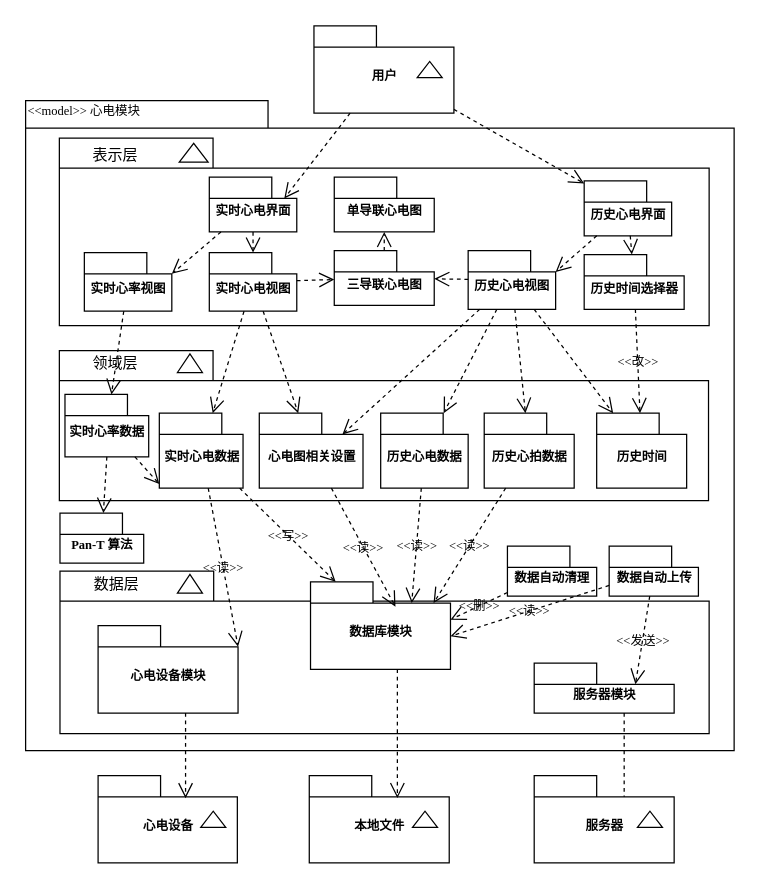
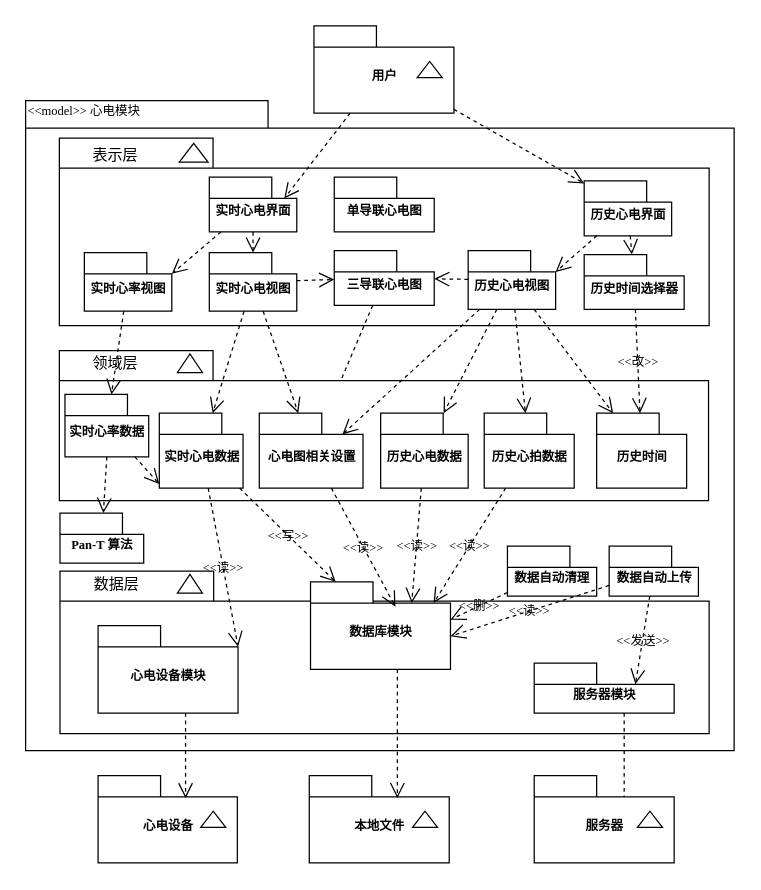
edge "三导联心电图" -> "单导联心电图": now "三导联心电图" -> "心电图相关设置"
